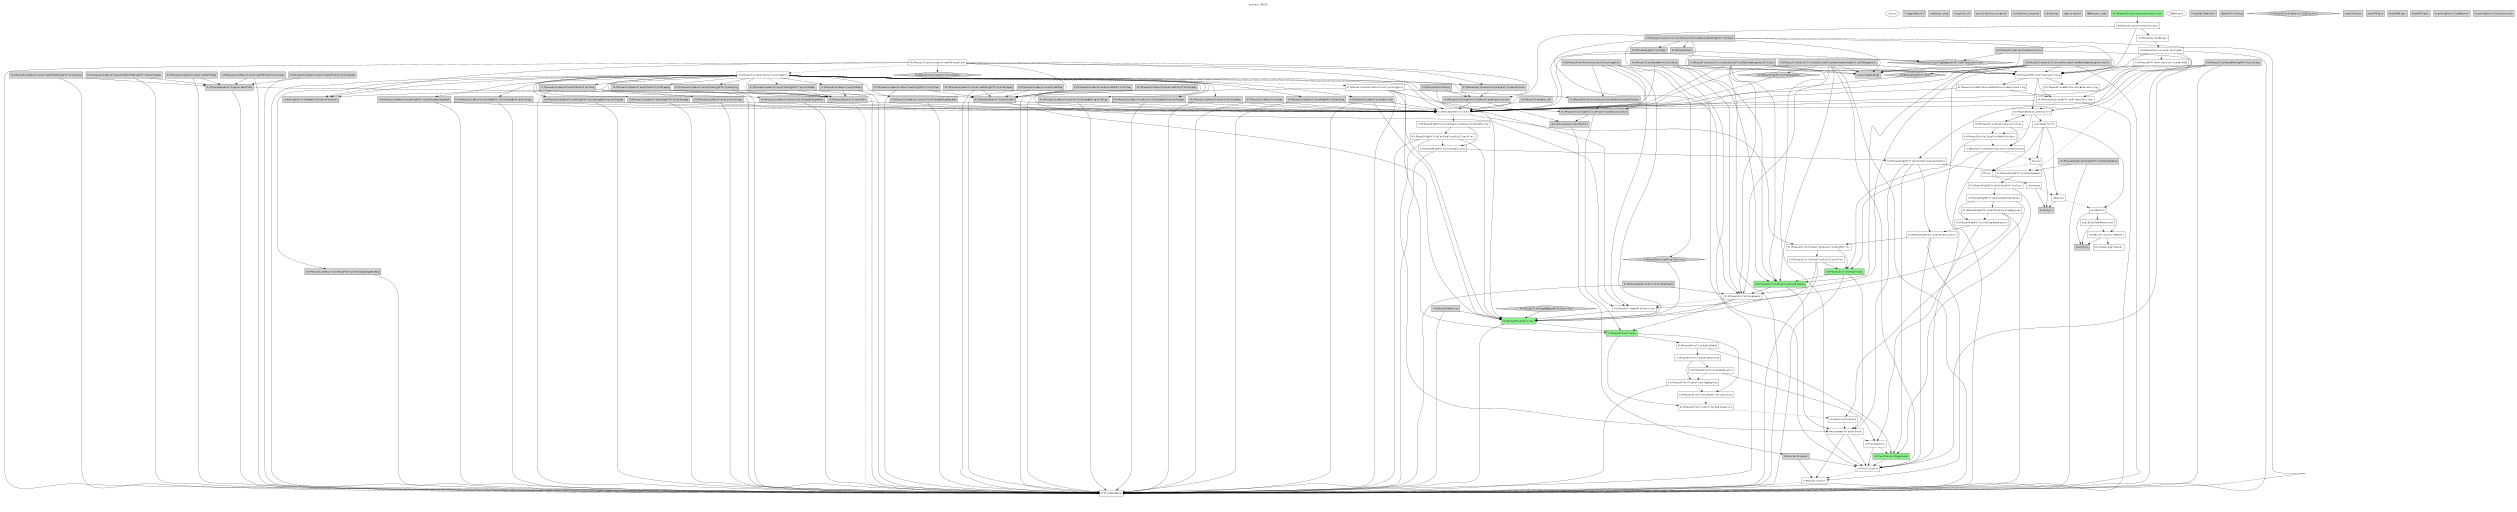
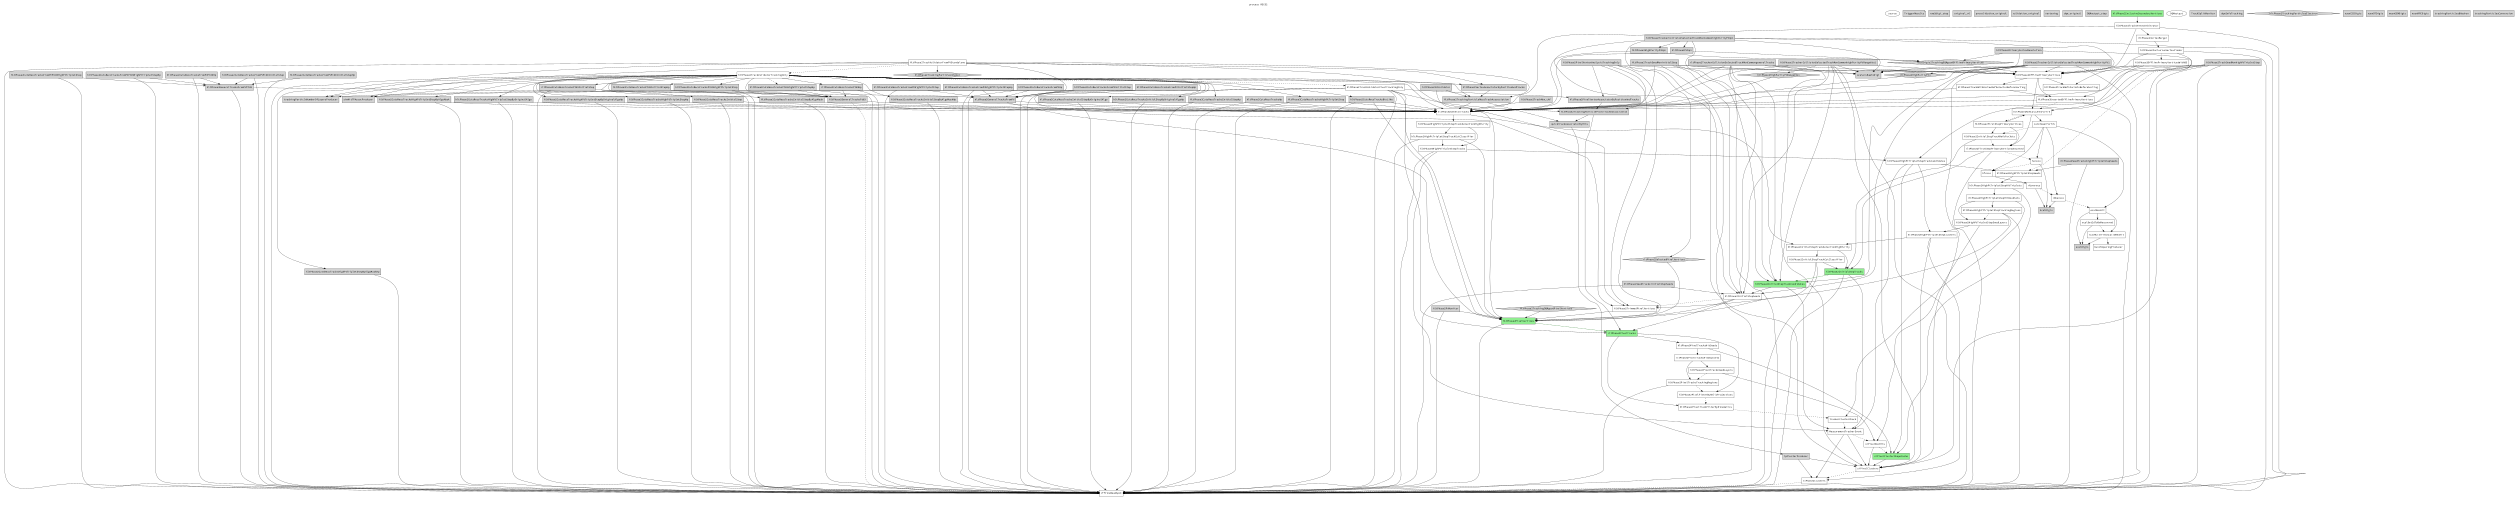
node "hltPhase2TrackingDQMgoodOfflinePrimaryVertices": label "hltPhase2TrackingDQMgoodOfflinePrimaryVertices" -> "ecalDigis2TrackingDQMgoodOfflinePrimaryVertices"
edge "hltPhase2TrackSeedMonhighPtTripletStep" -> "hltPhase2OfflinePrimaryVertices": style dashed -> solid
node "simHitTPAssocProducer": added
edge "hltPhase2HighPtTripletStepTrackCutClassifier" -> "MeasurementTrackerEvent": now "hltPhase0HighPtTripletStepTracks" -> "MeasurementTrackerEvent"
edge "hltPhase2TrackVertexArbitrator" -> "offlineBeamSpot": added
